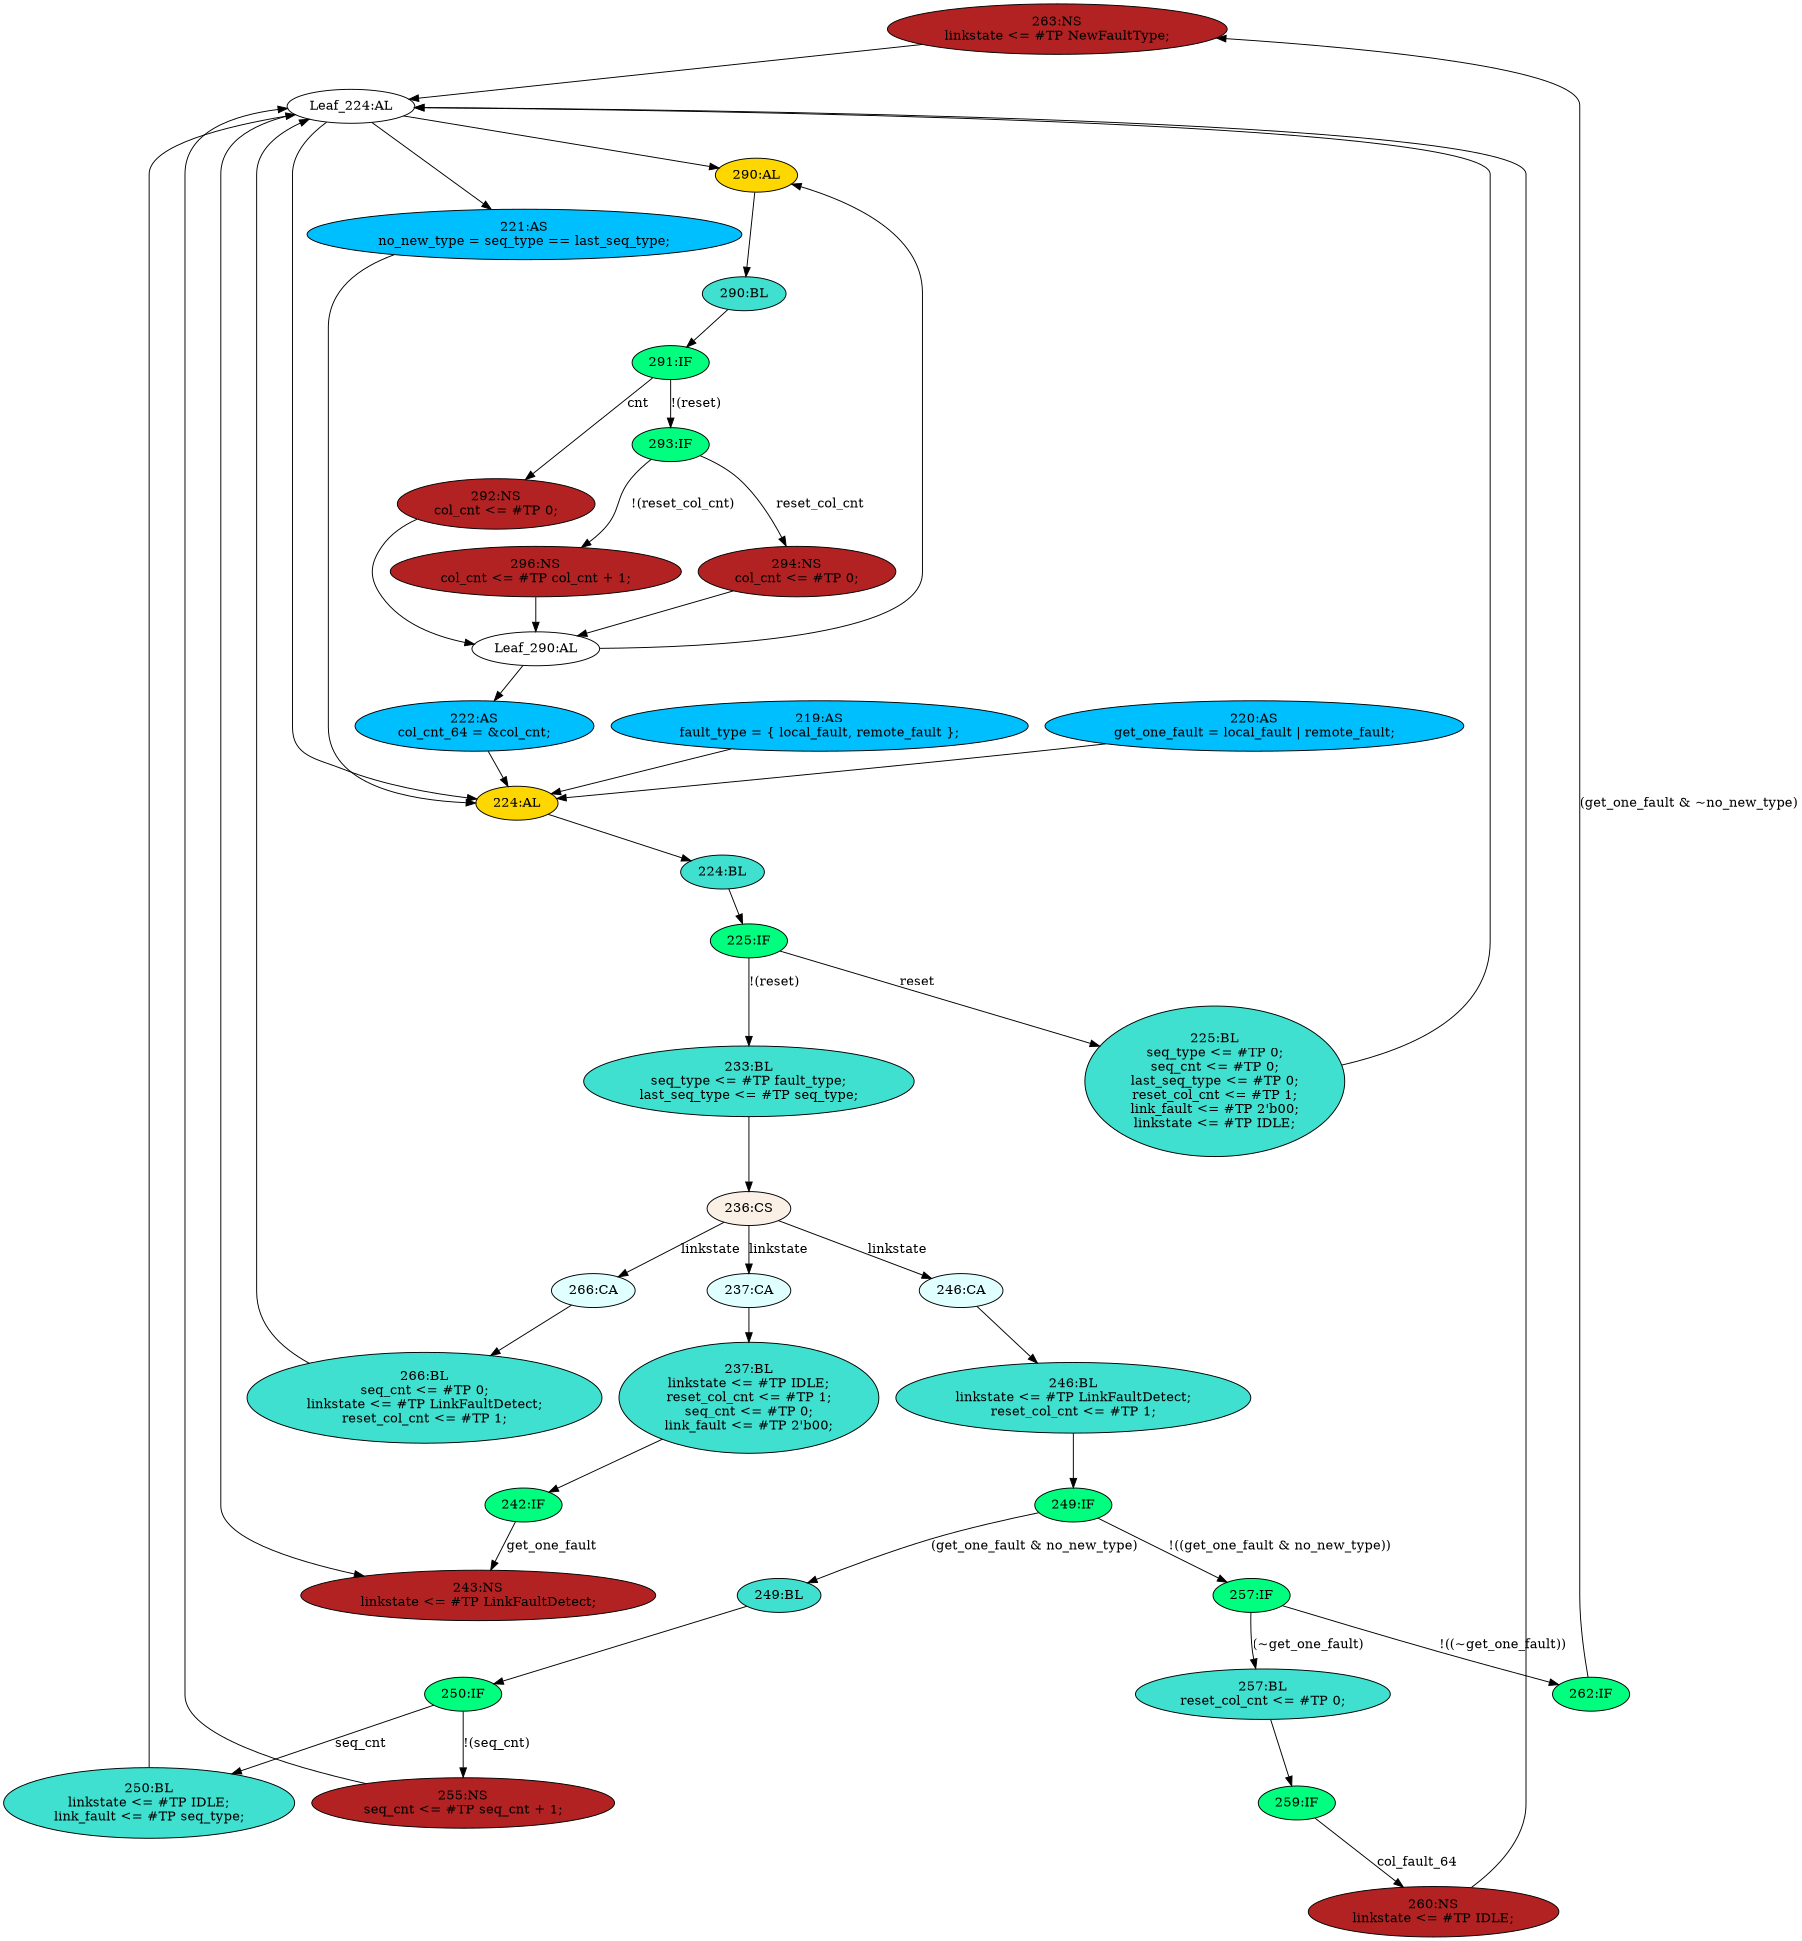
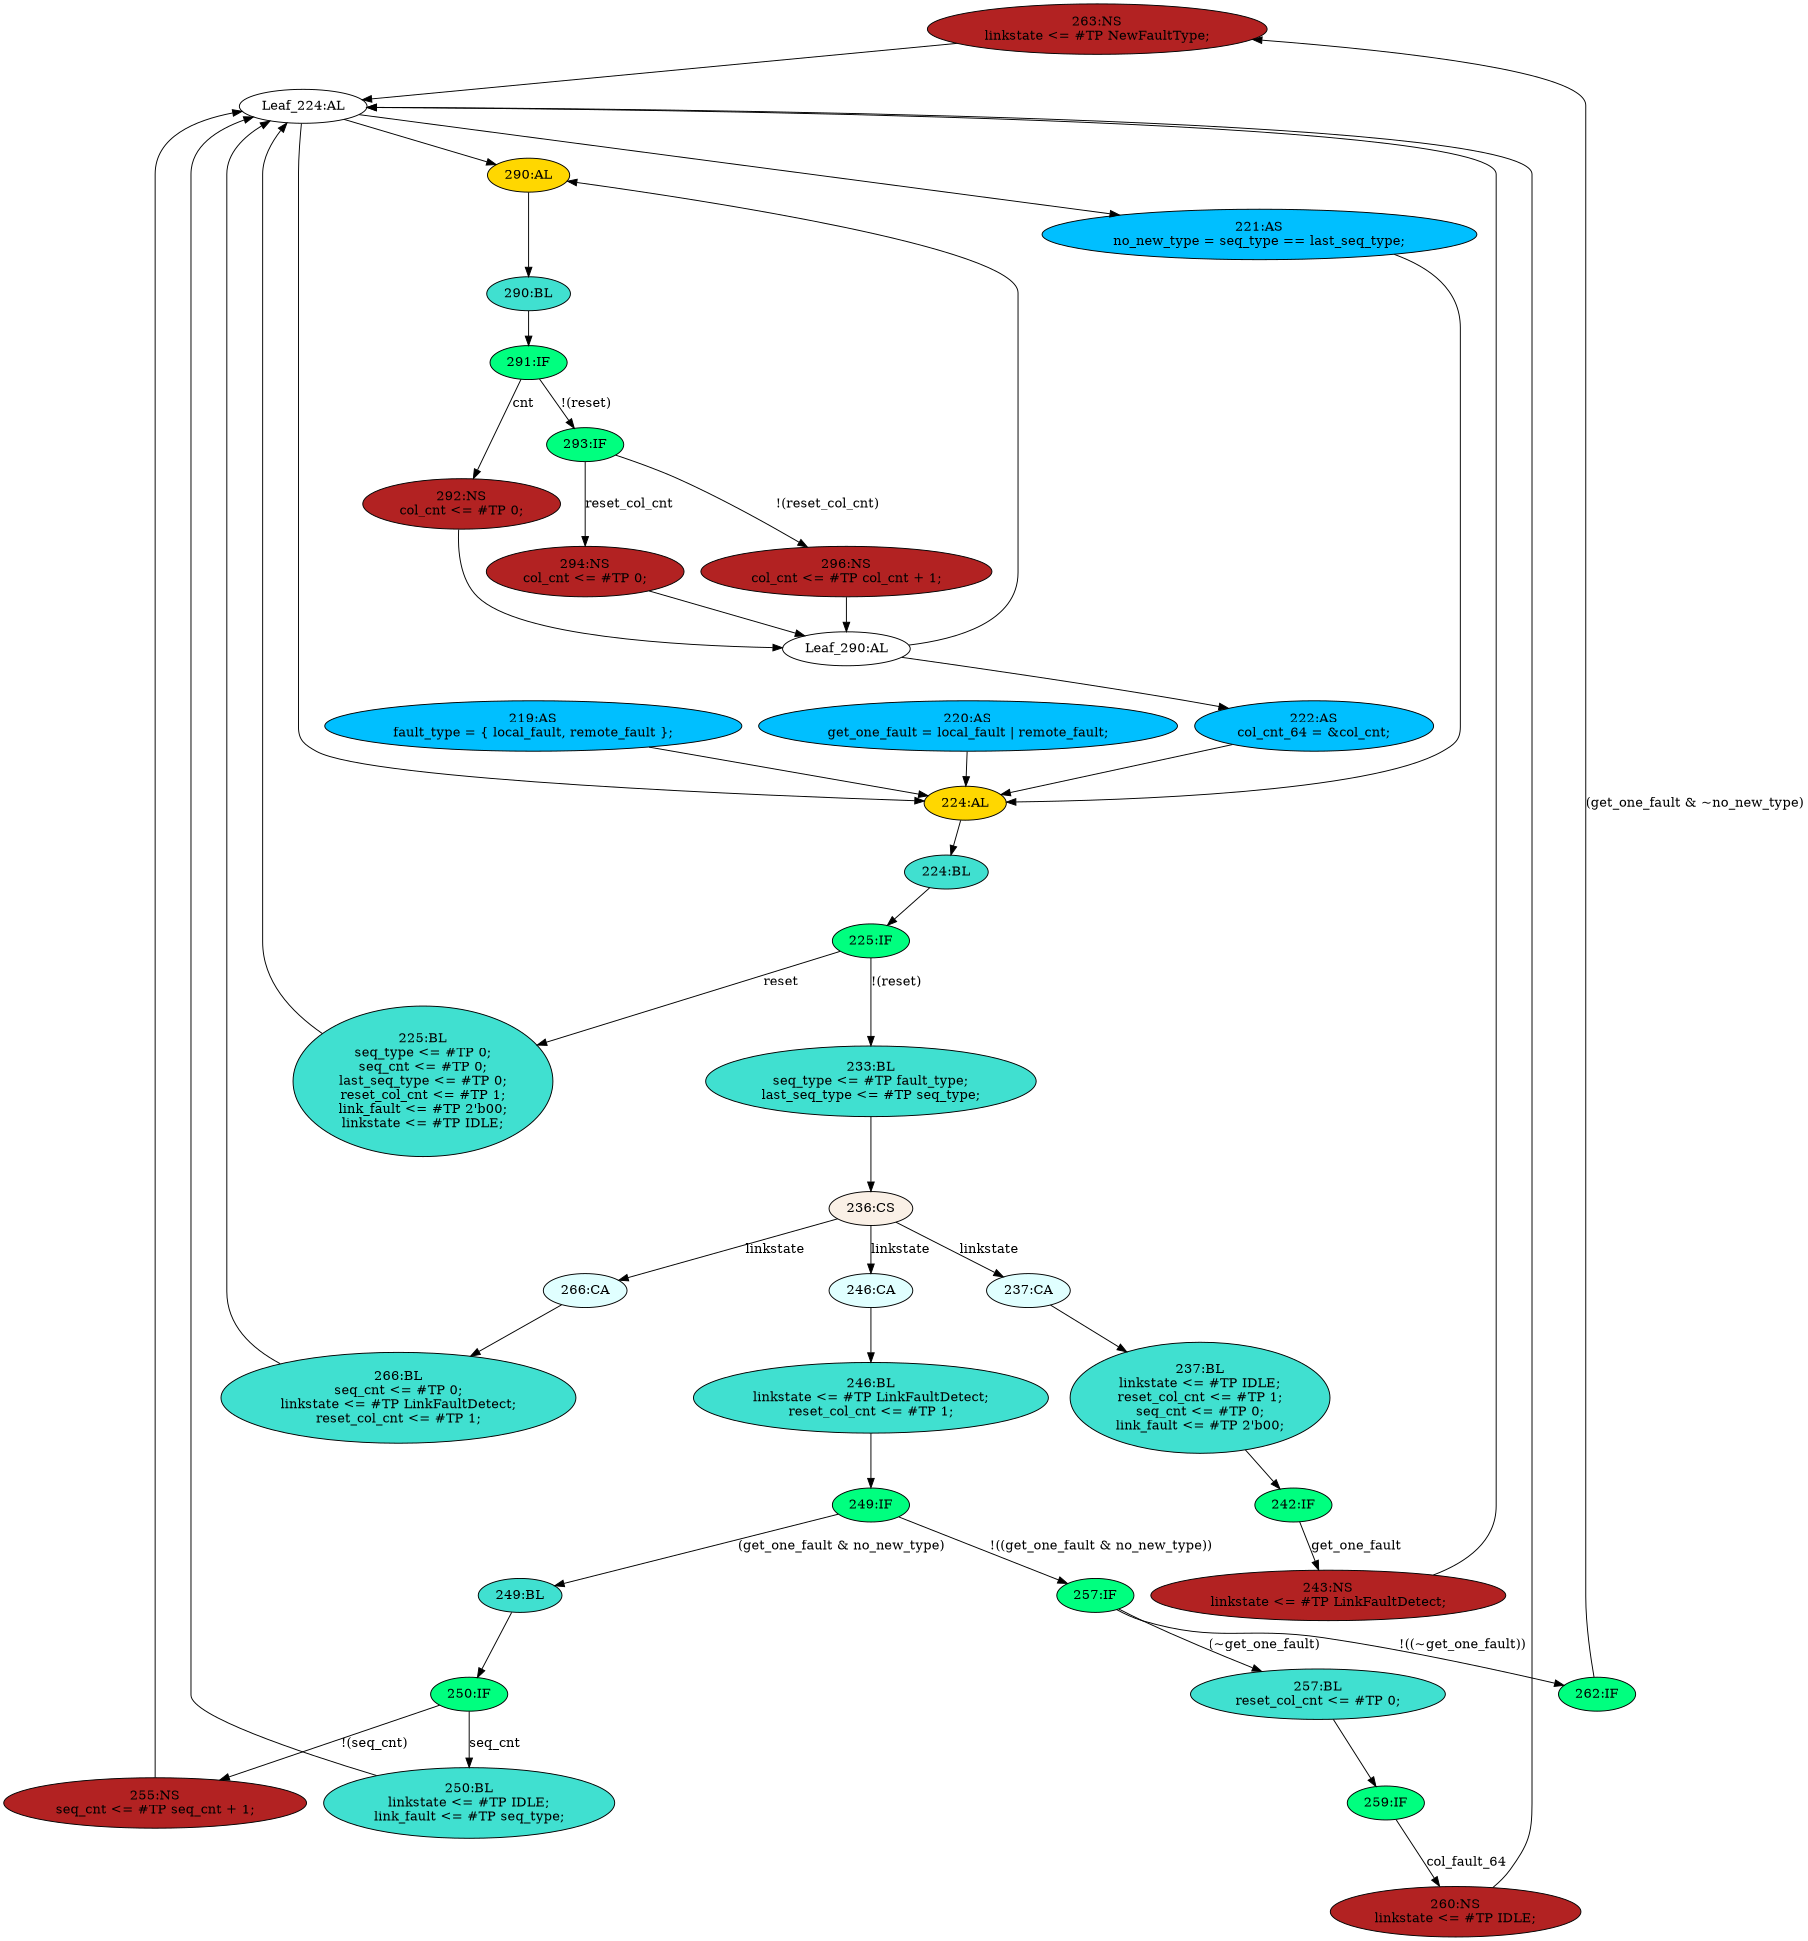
edge "Leaf_224:AL" -> "243:NS linkstate <= #TP LinkFaultDetect;": reversed
